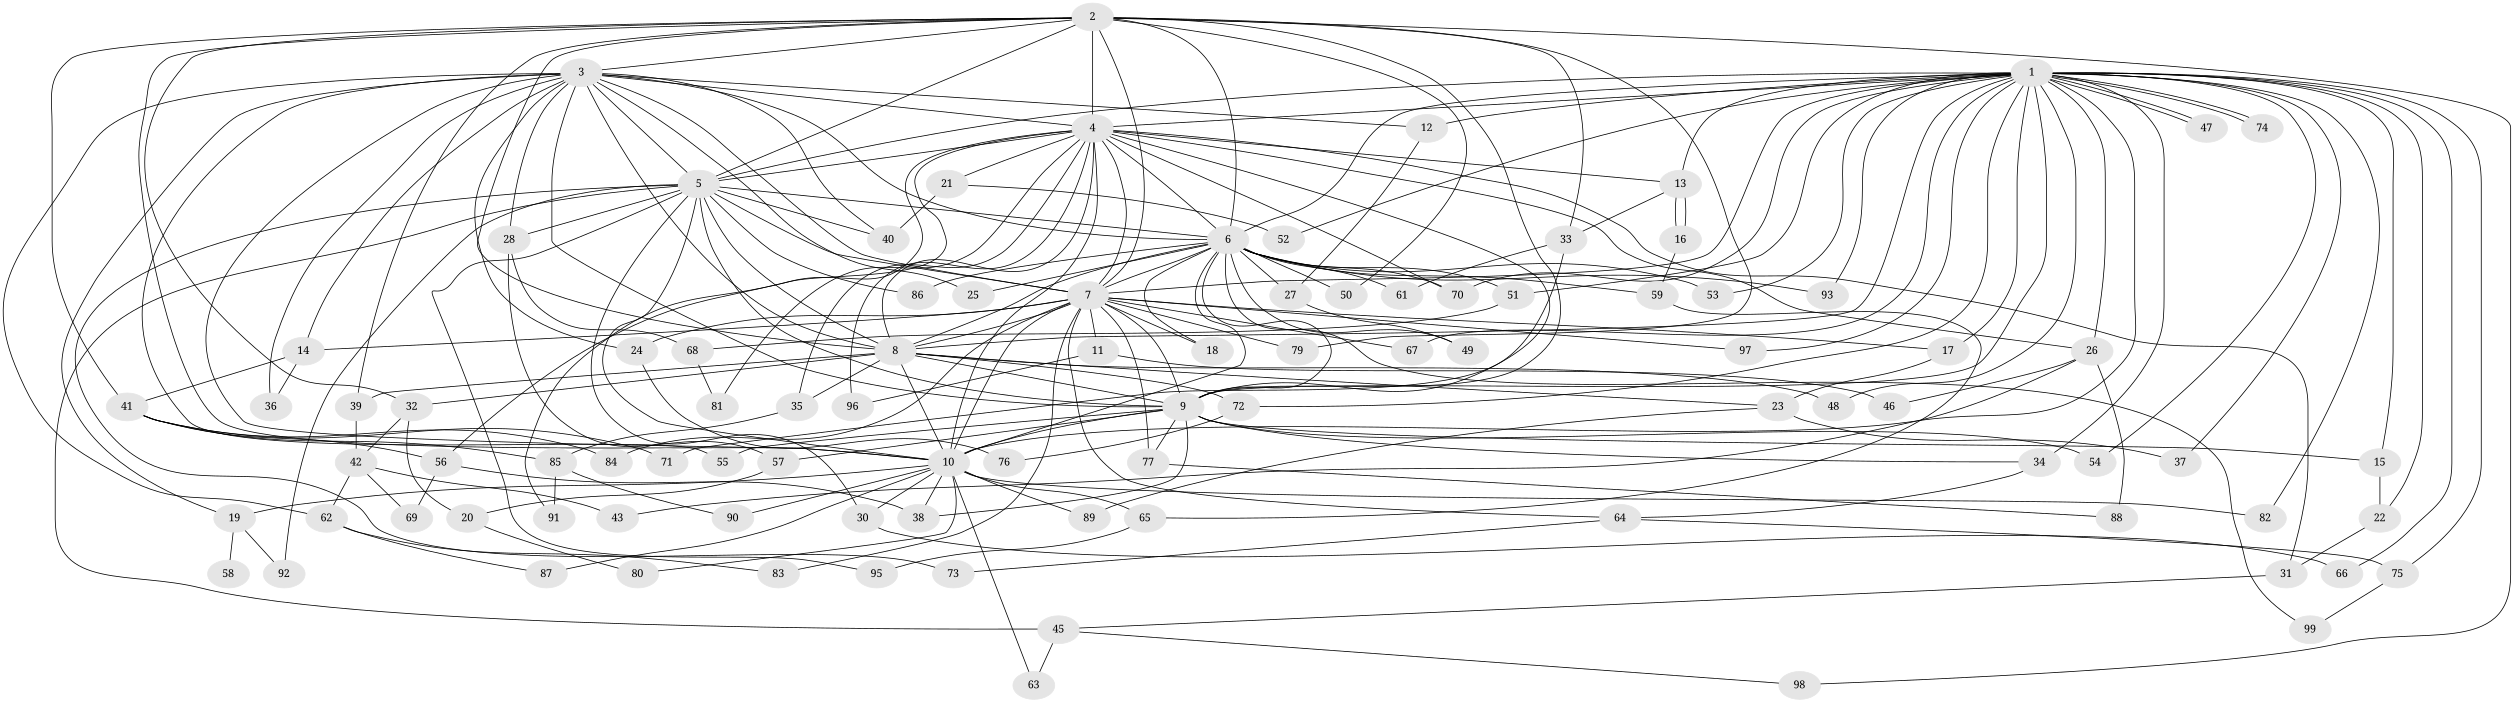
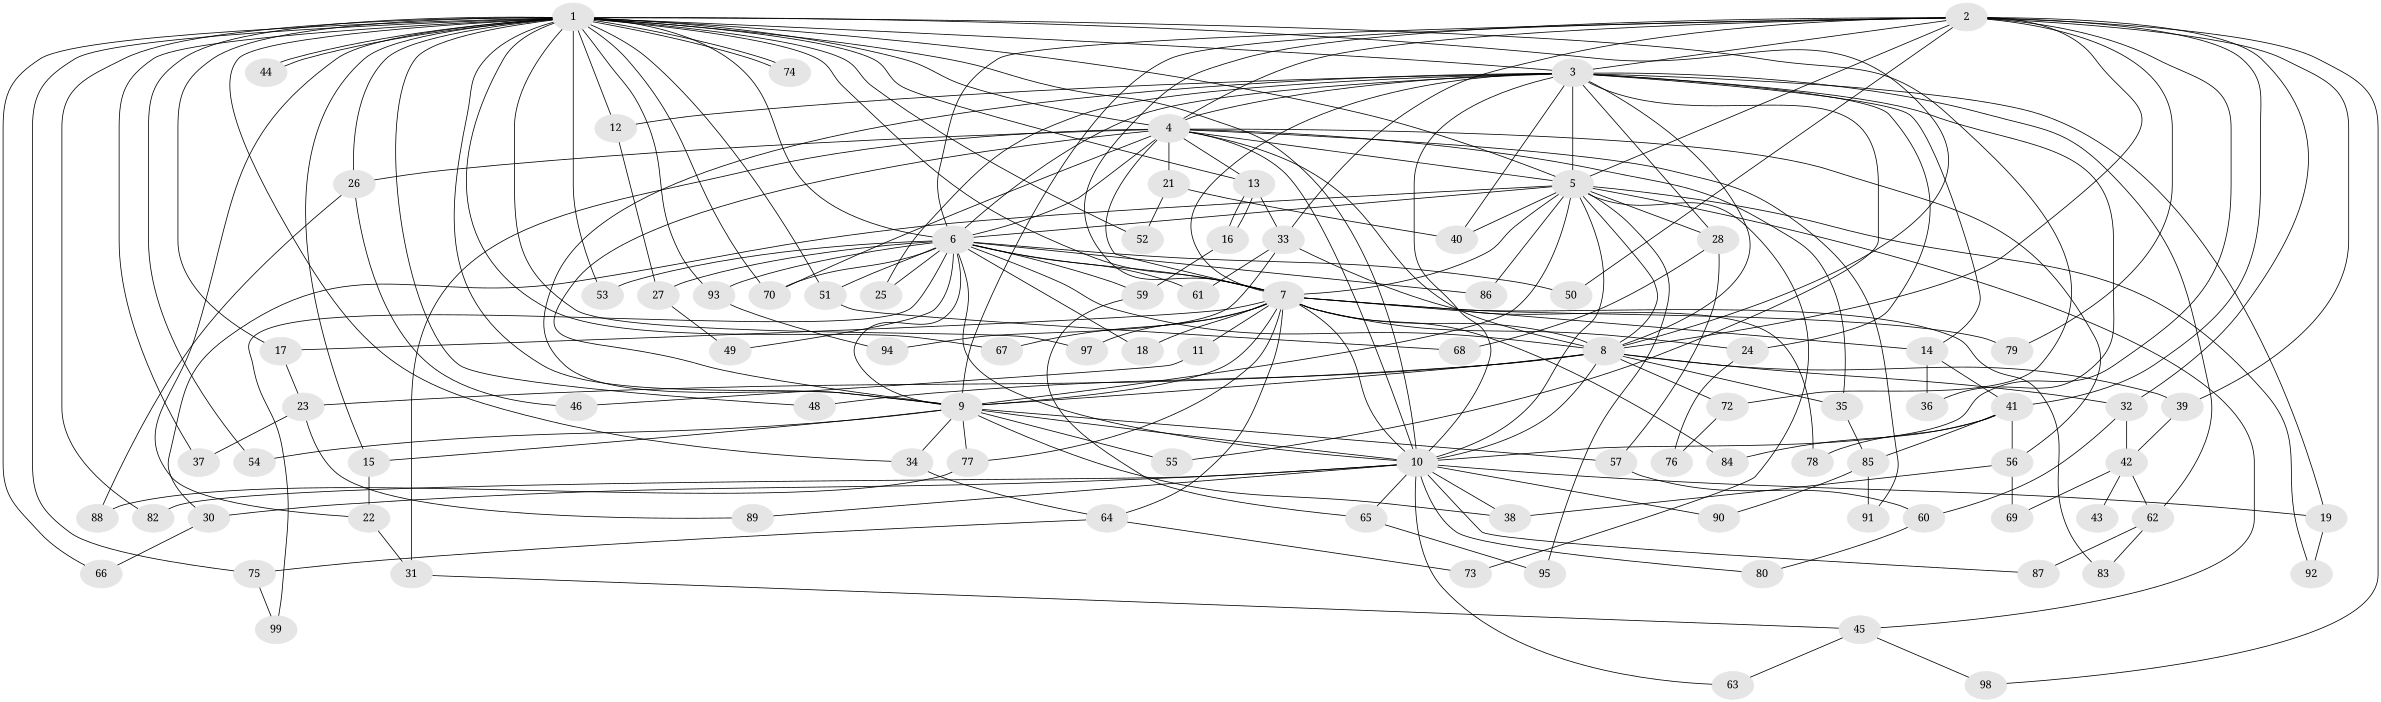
edge "1" -- "3": added
node "47": label "47" -> "44"
node "94": added
node "81": removed
node "96": removed
node "71": label "71" -> "78"
edge "26" -- "43": removed
node "20": label "20" -> "60"
node "58": removed
